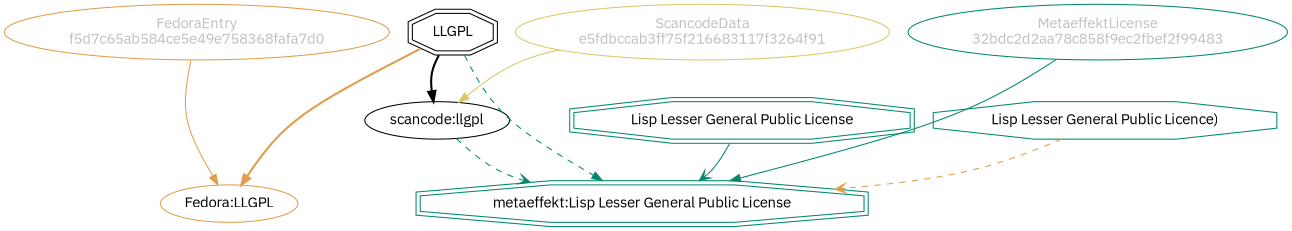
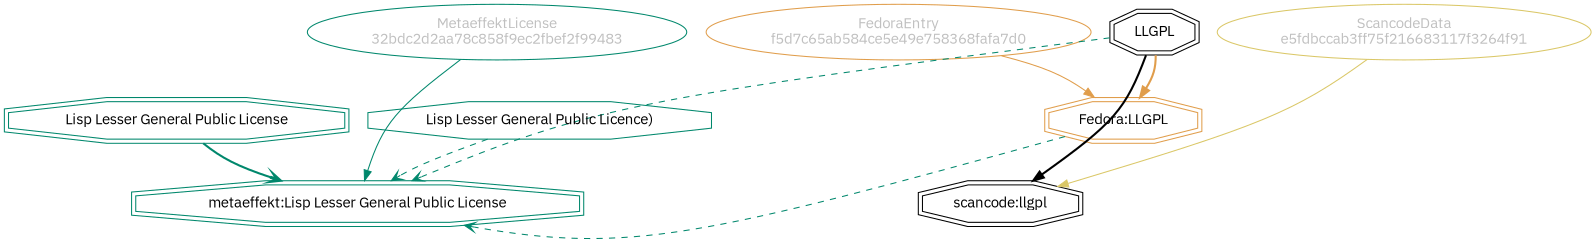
node "scancode:llgpl": shape ellipse -> doubleoctagon
edge "LLGPL" -> "metaeffekt:Lisp Lesser General Public License": arrowhead normal -> vee
edge "Lisp Lesser General Public License" -> "metaeffekt:Lisp Lesser General Public License": style solid -> bold
edge "scancode:llgpl" -> "metaeffekt:Lisp Lesser General Public License": now "Fedora:LLGPL" -> "metaeffekt:Lisp Lesser General Public License"
edge "Lisp Lesser General Public Licence)" -> "metaeffekt:Lisp Lesser General Public License": color #e09d4b -> #00876c
node "Fedora:LLGPL": shape ellipse -> doubleoctagon
